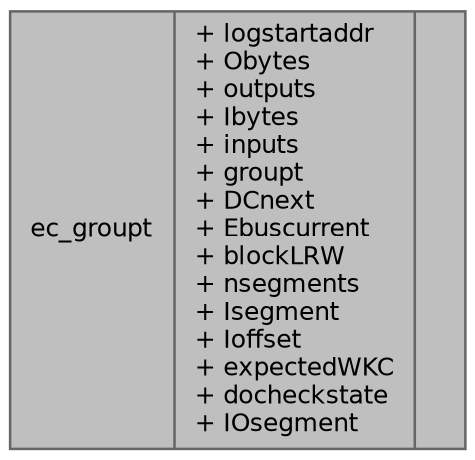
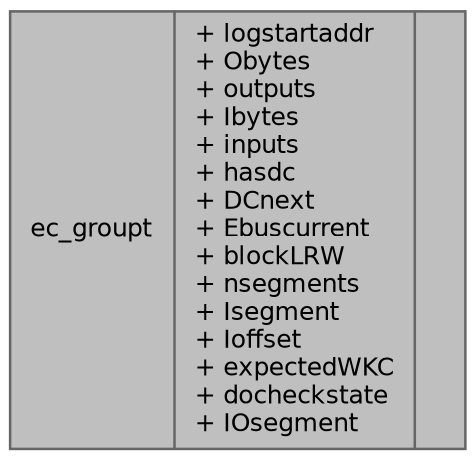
node "ec_groupt": text "+ groupt" -> "+ hasdc"
